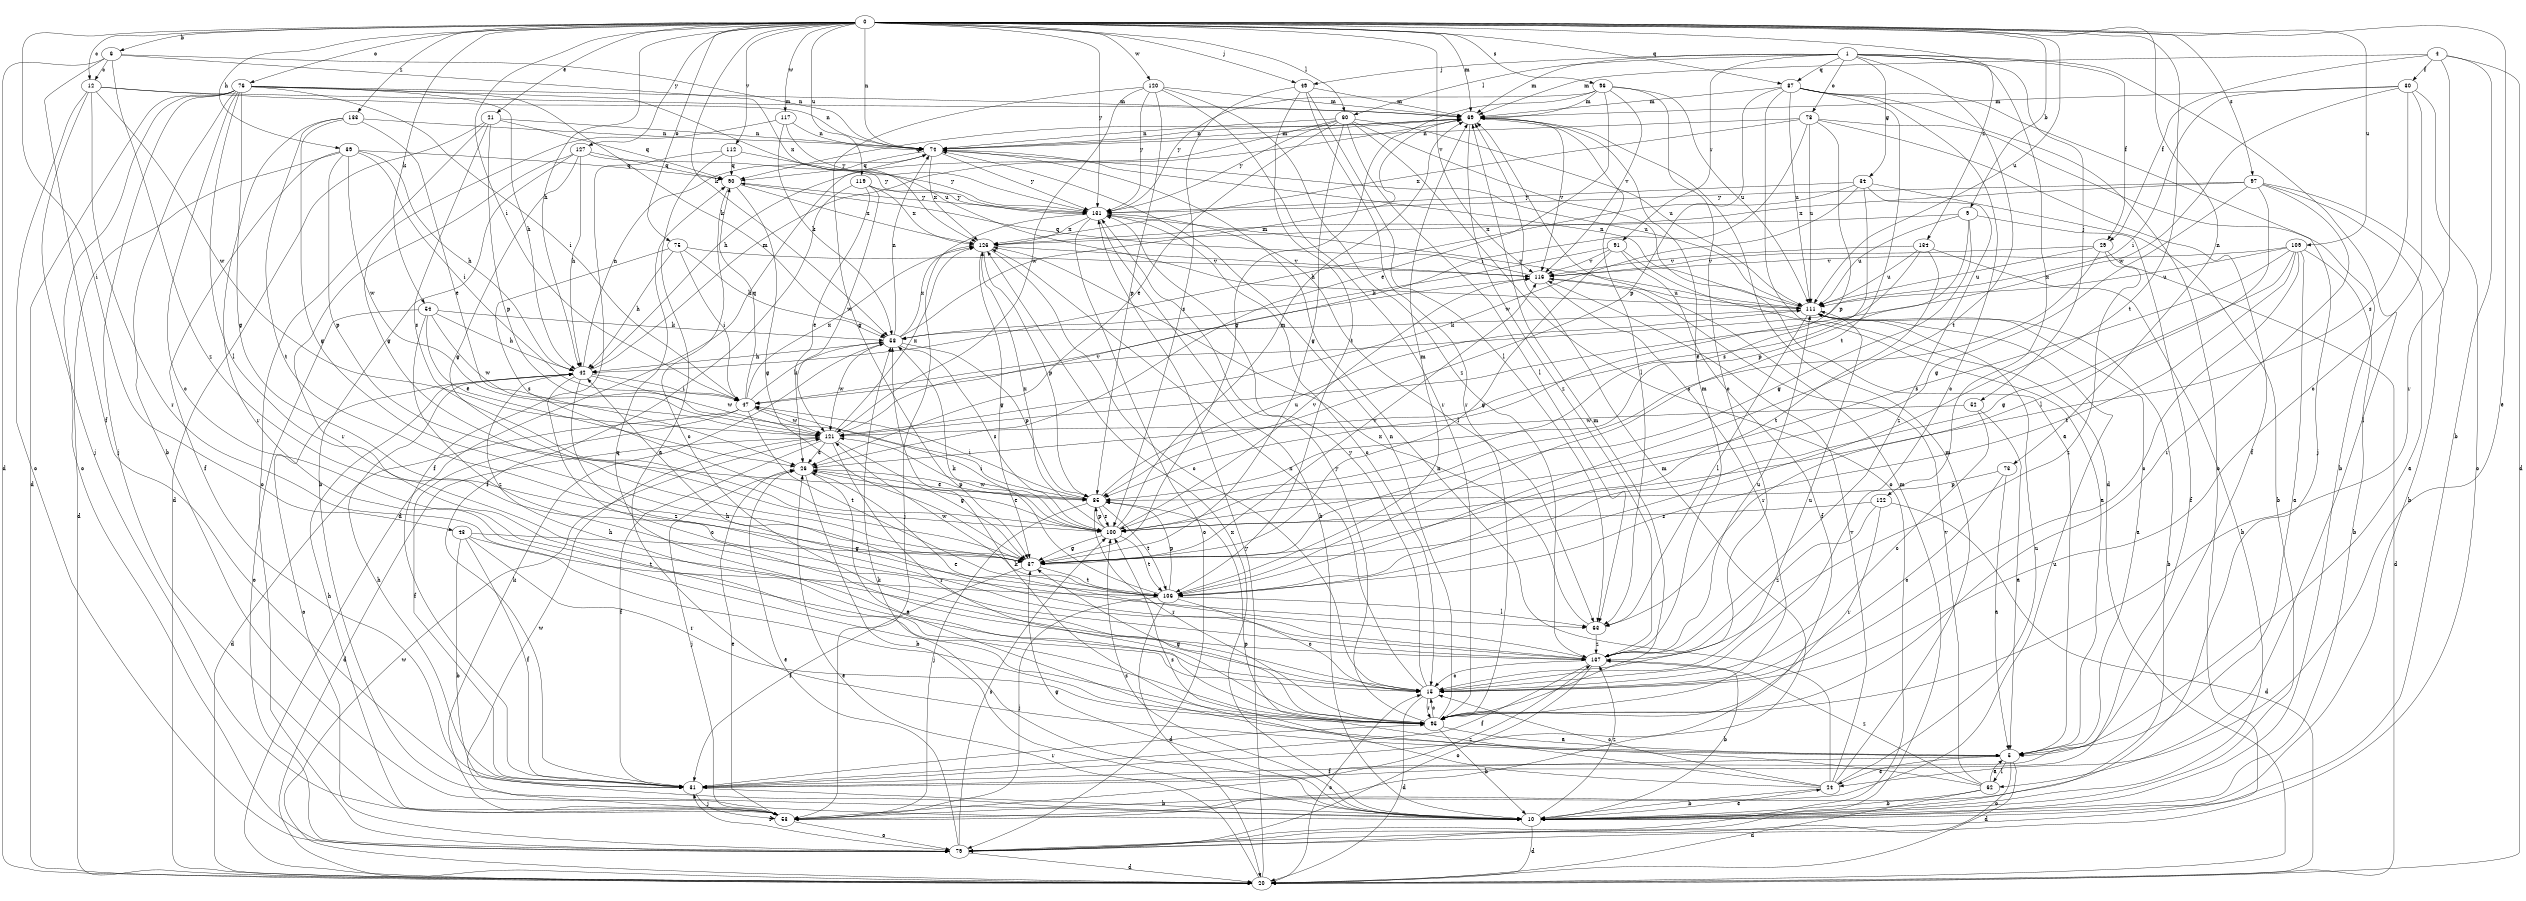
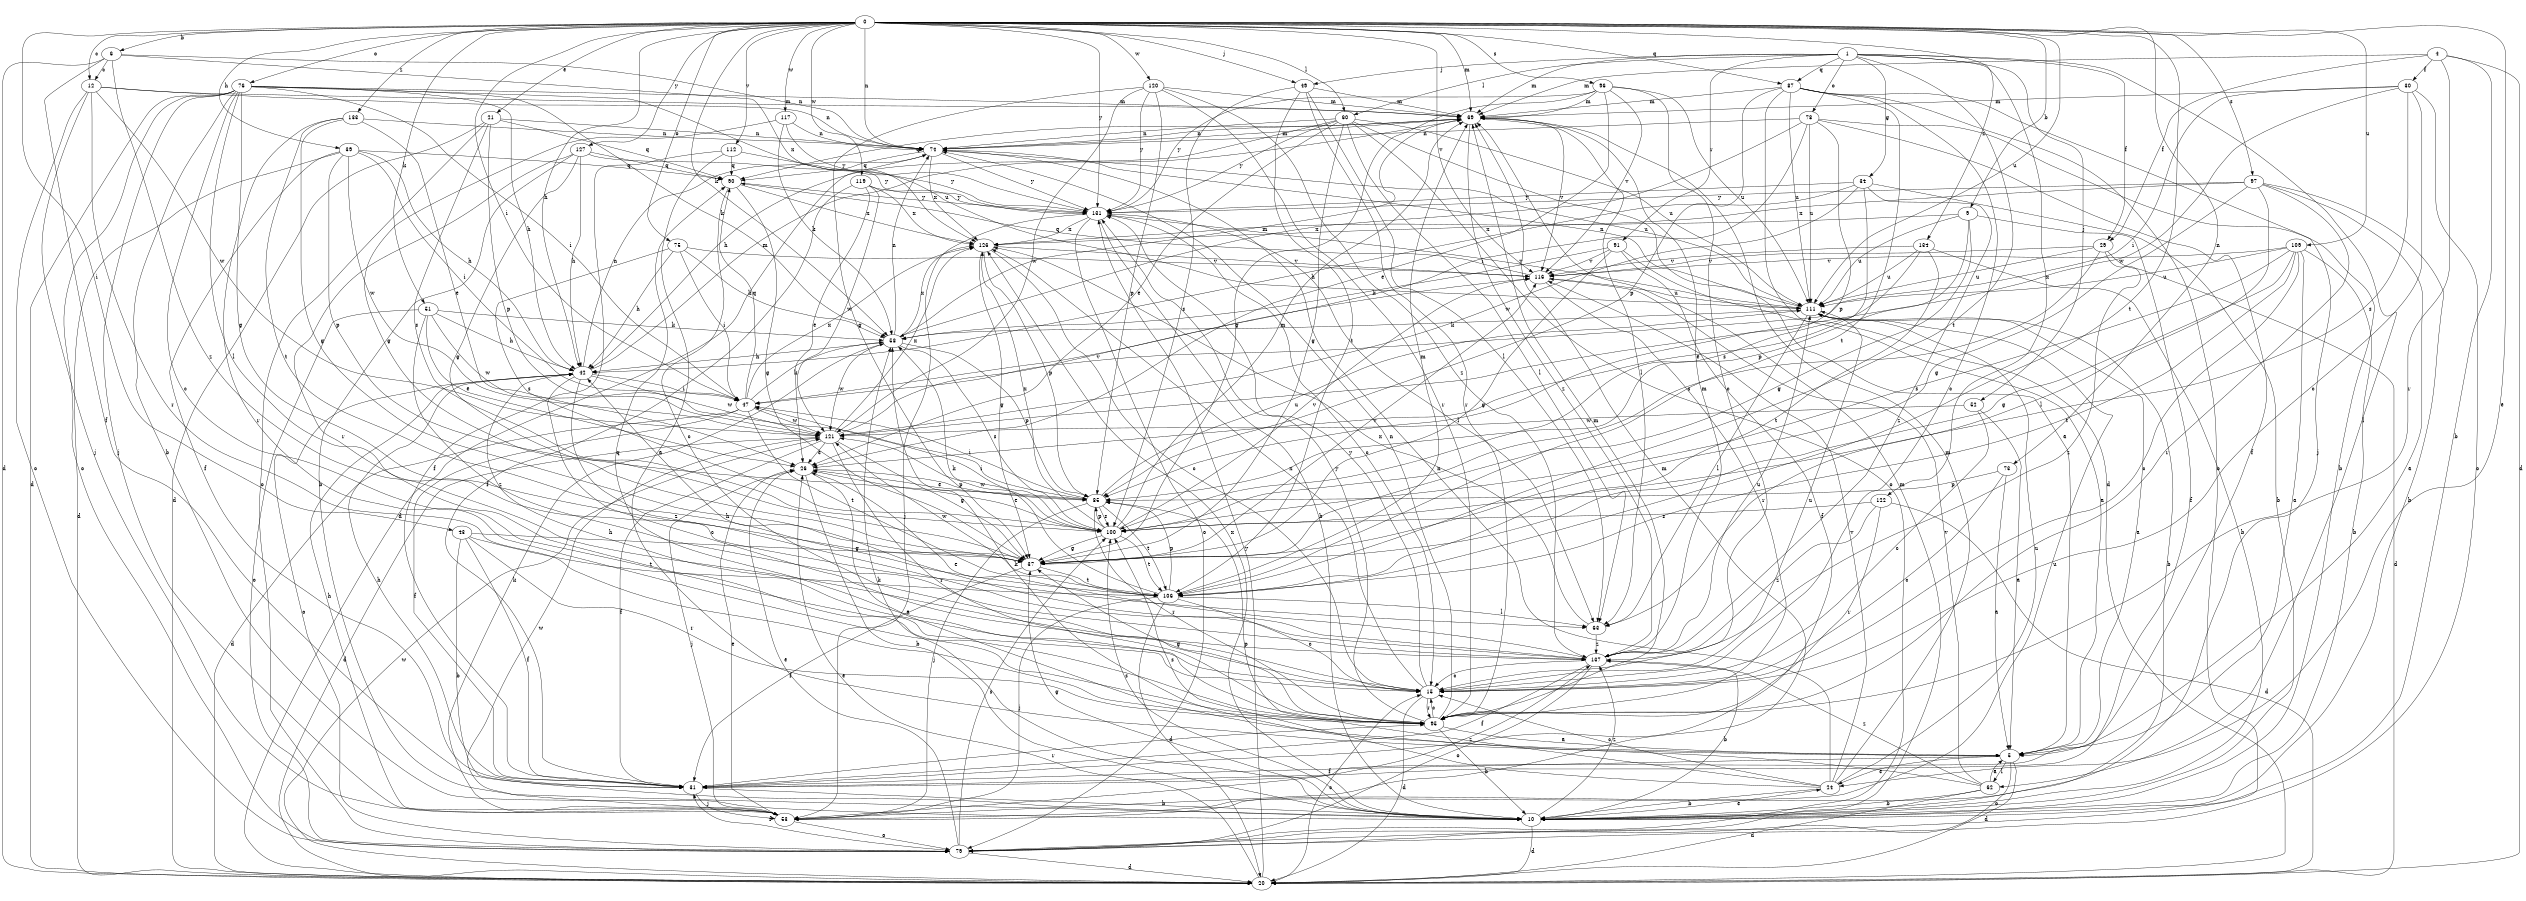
edge "0" -> "119": label "u" -> "w"
edge "78" -> "126": now "78" -> "58"
node "54": label "54" -> "51"
